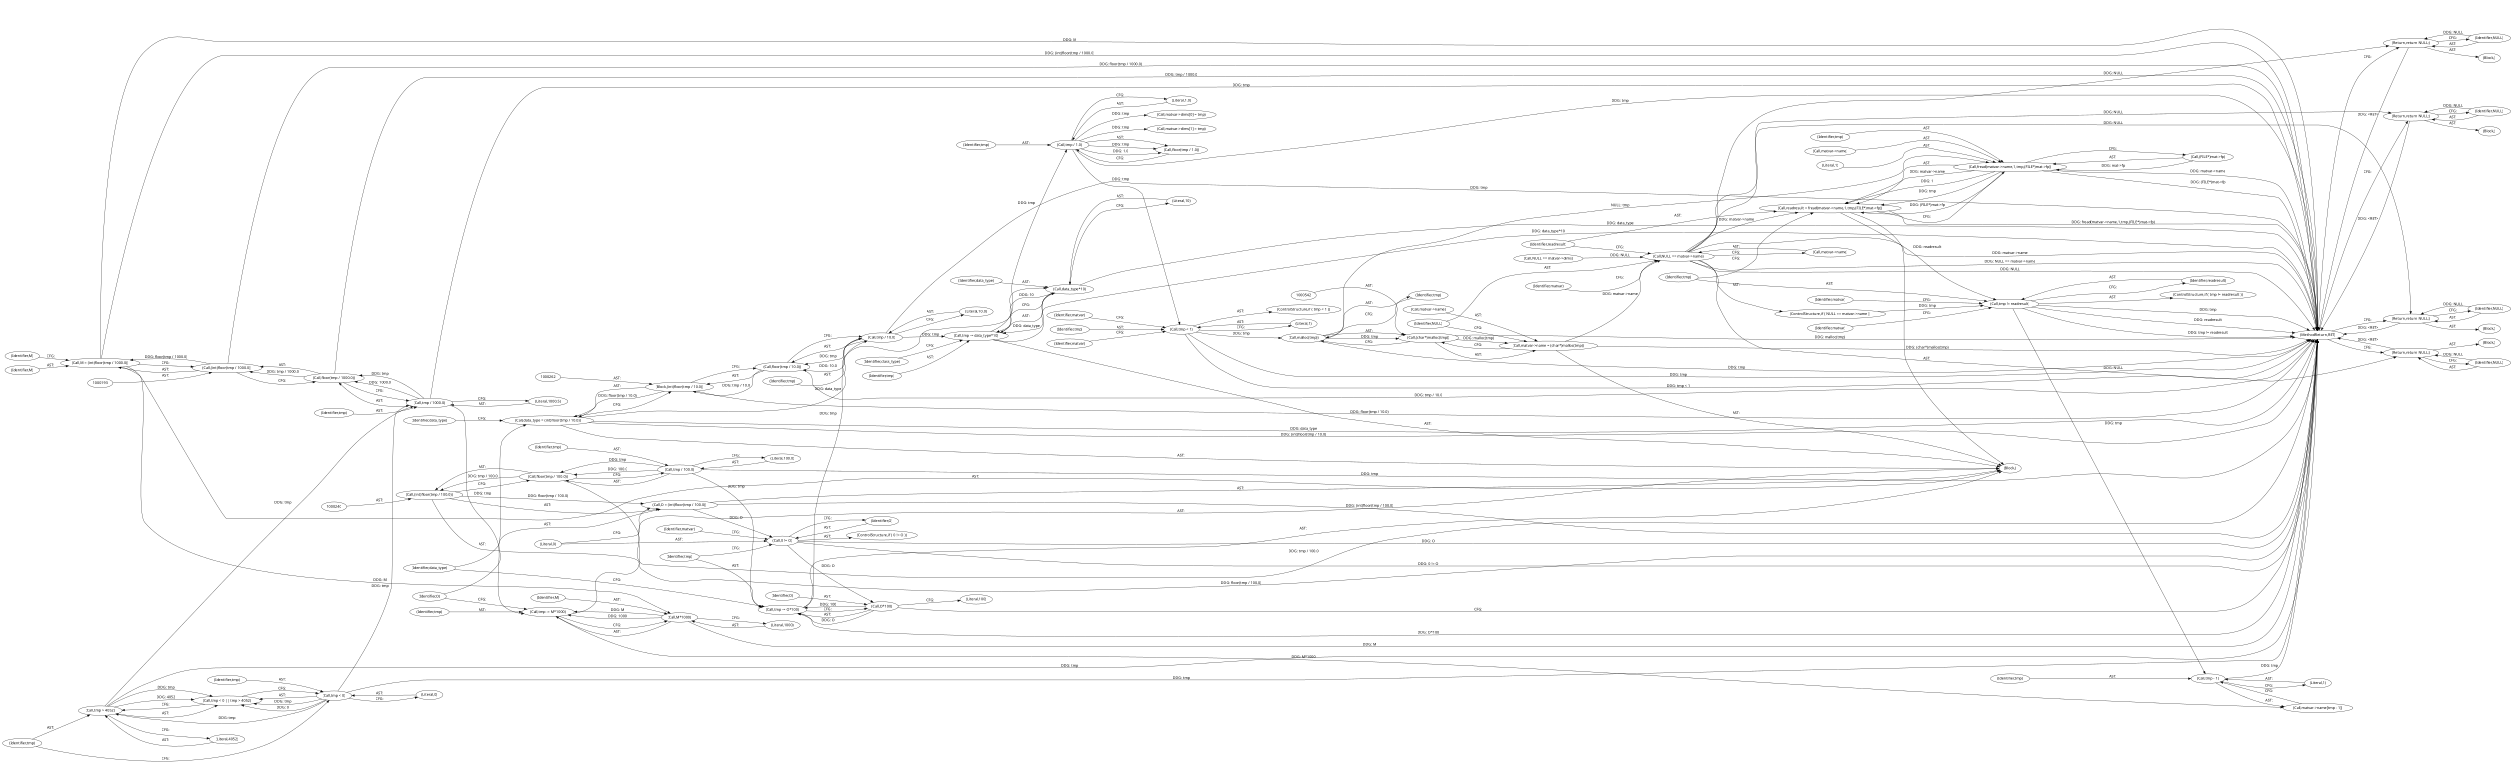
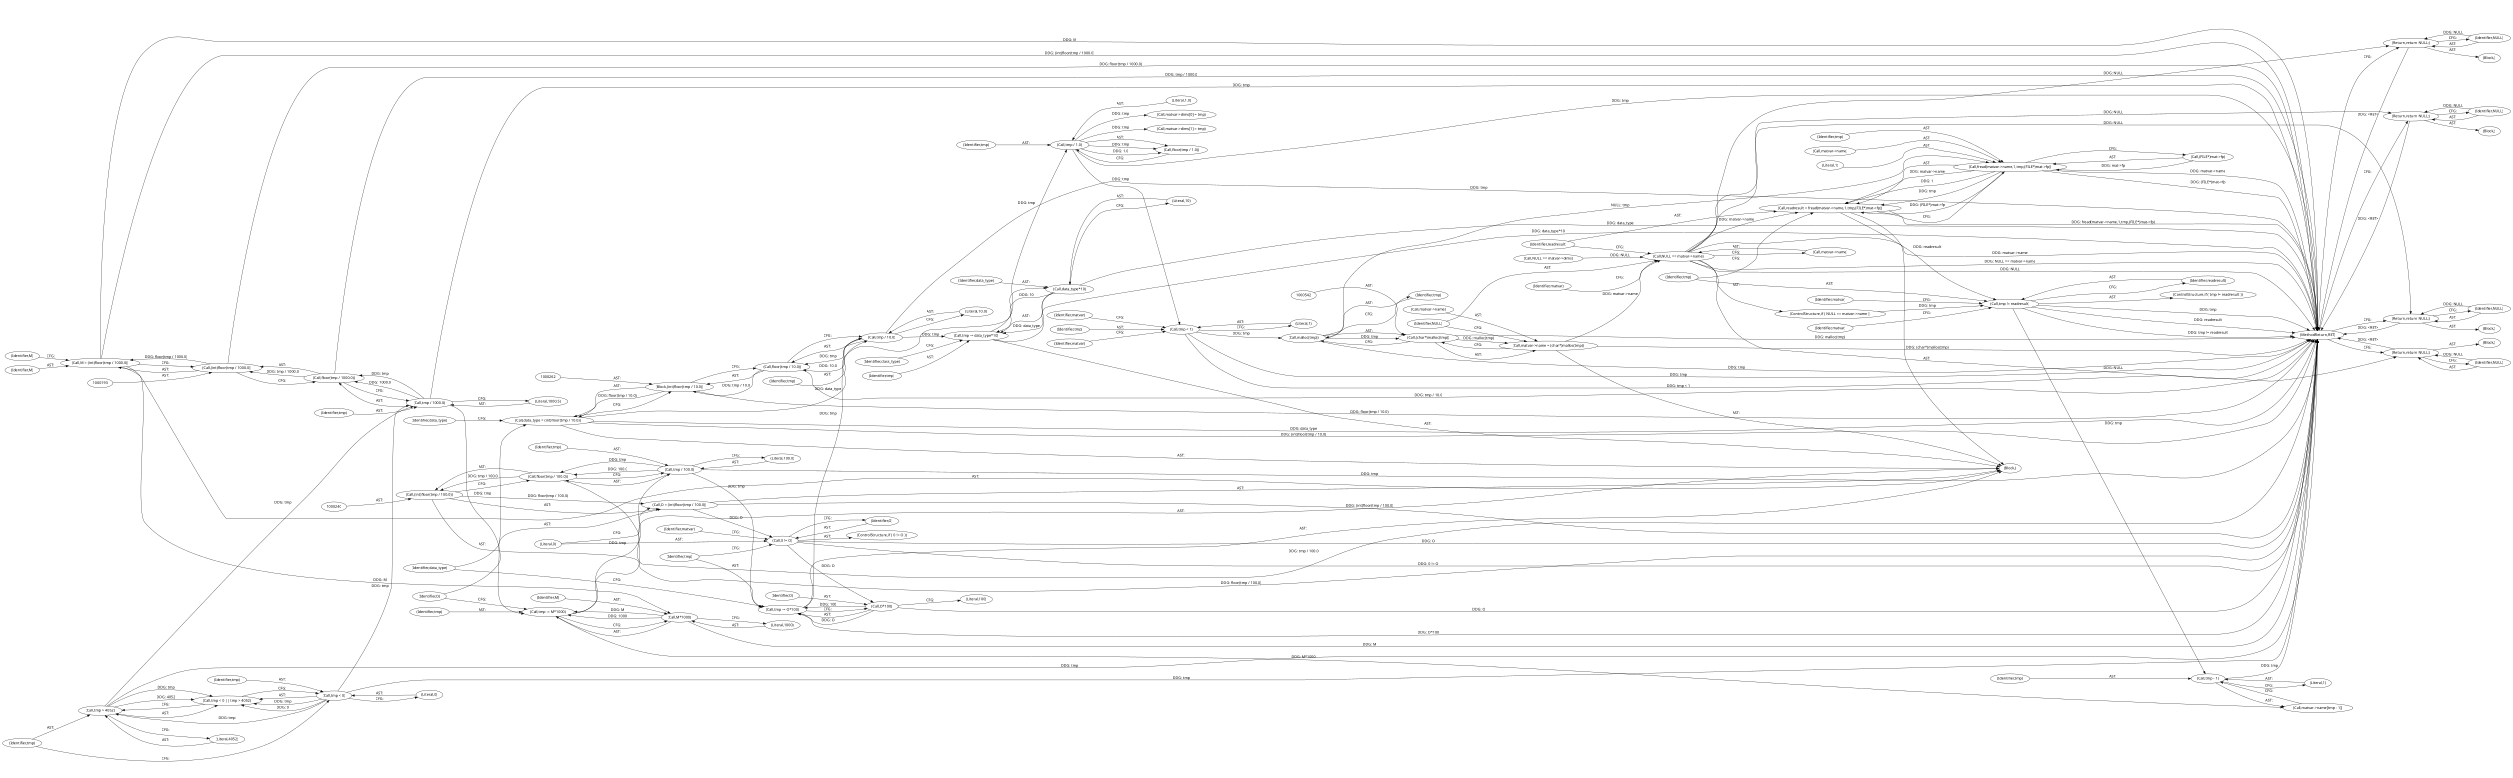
edge "(Call,tmp / 1.0)" -> "(Literal,1.0)": removed, label "CFG:"
edge "(Call,tmp -= data_type*10)" -> "(Call,data_type*10)": removed, label "CFG:"
node "(ControlStructure,if ( tmp < 1 ))": removed
edge "(Call,tmp -= M*1000)" -> "(Call,tmp / 100.0)": added, label "DDG: tmp"
edge "(Call,O*100)" -> "(MethodReturn,RET)": label "CFG: " -> "DDG: O"
